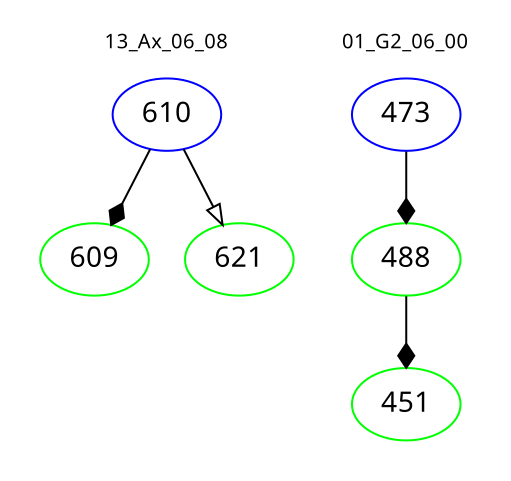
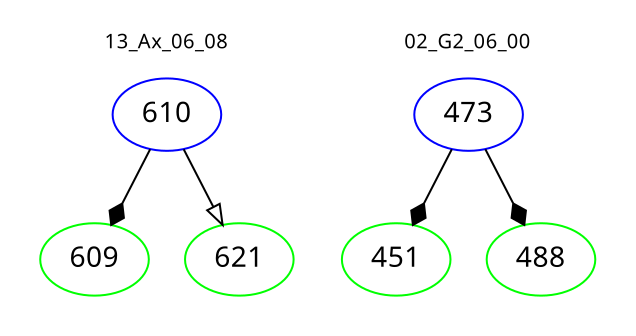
cluster "01_G2_06_00": label "01_G2_06_00" -> "02_G2_06_00"
edge "488" -> "451": now "473" -> "451"
